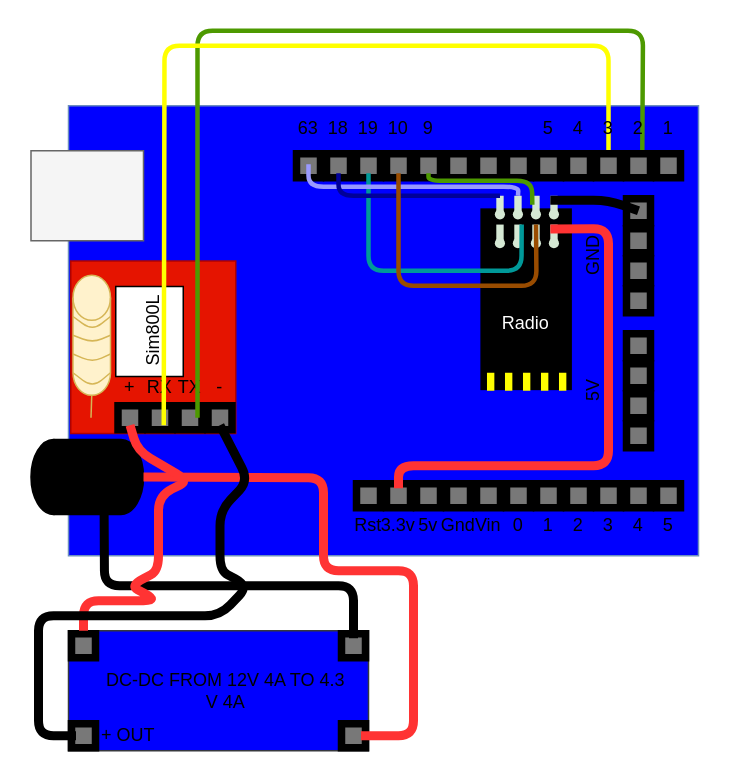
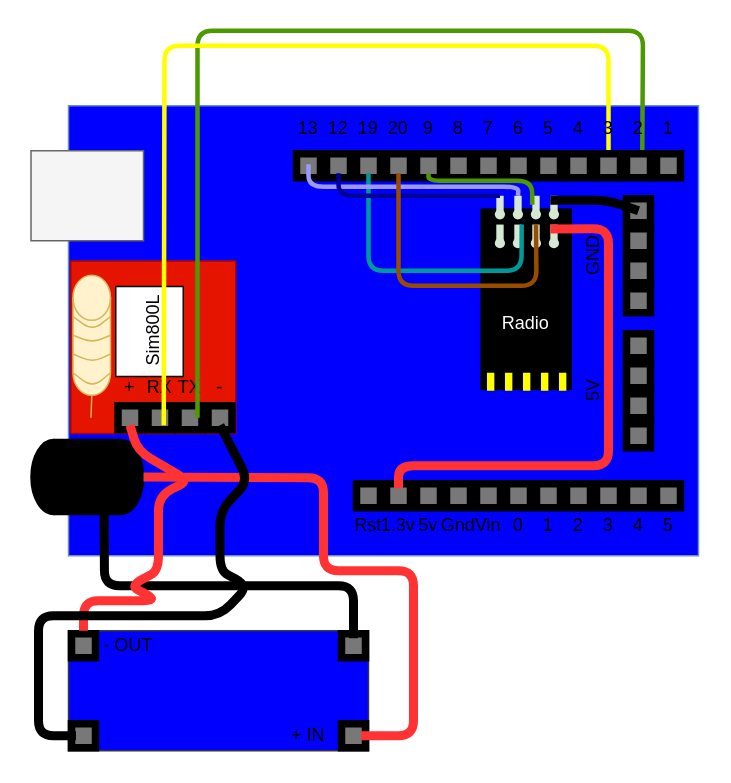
node "63": label "63" -> "13"
node "18": label "18" -> "12"
node "10": label "10" -> "20"
node "8": added
node "7": added
node "6": added
node "3.3v": label "3.3v" -> "1.3v"
node "- OUT": added
node "DC-DC FROM 12V 4A TO 4.3 V 4A": removed
node "+ OUT": removed
node "+ IN": added
